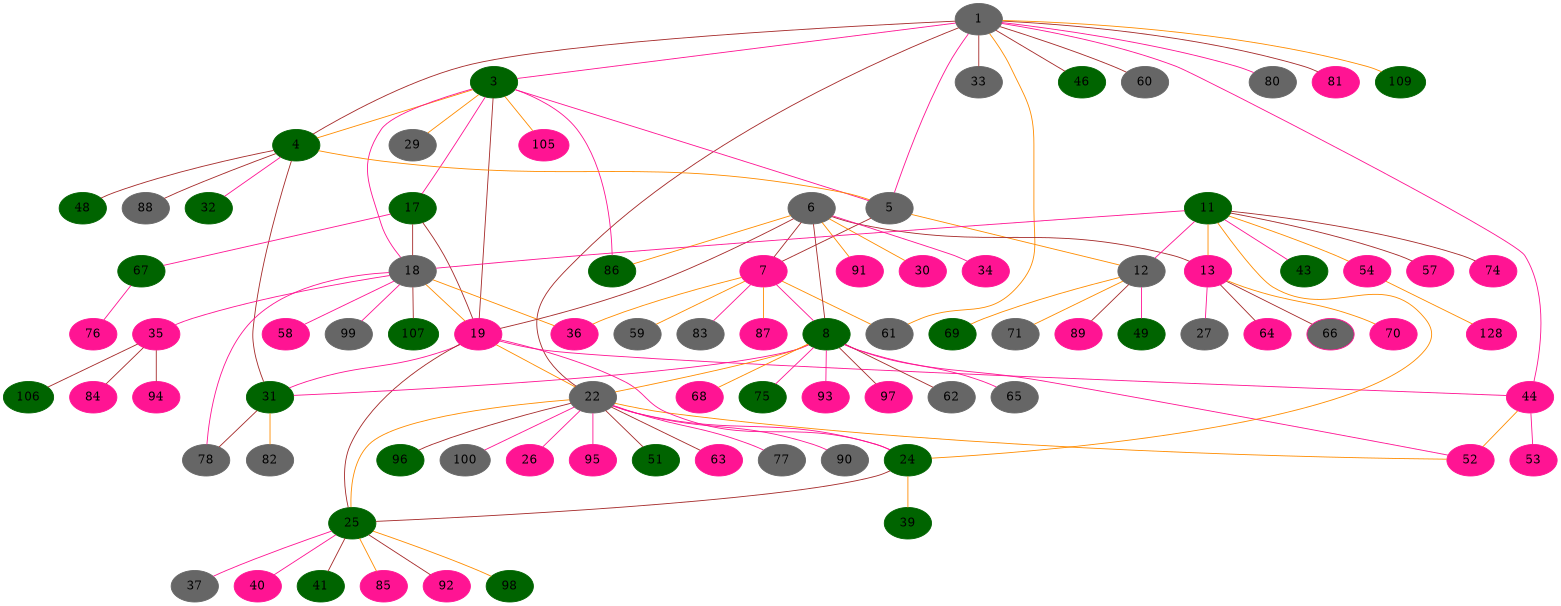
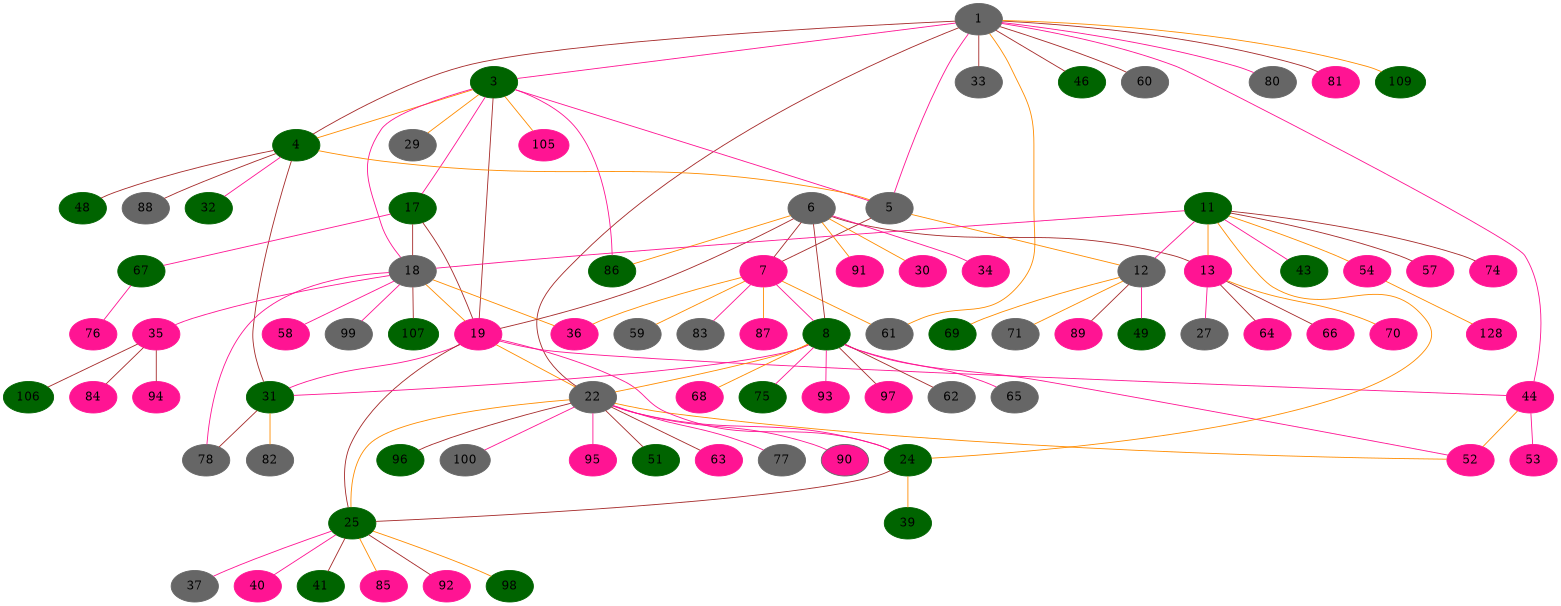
node "66": fillcolor gray40 -> deeppink
node "26": removed
node "90": fillcolor gray40 -> deeppink
